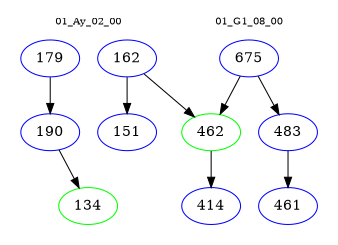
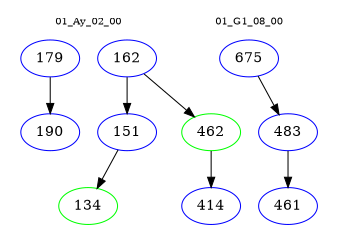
edge "675" -> "462": removed
edge "190" -> "134": now "151" -> "134"
